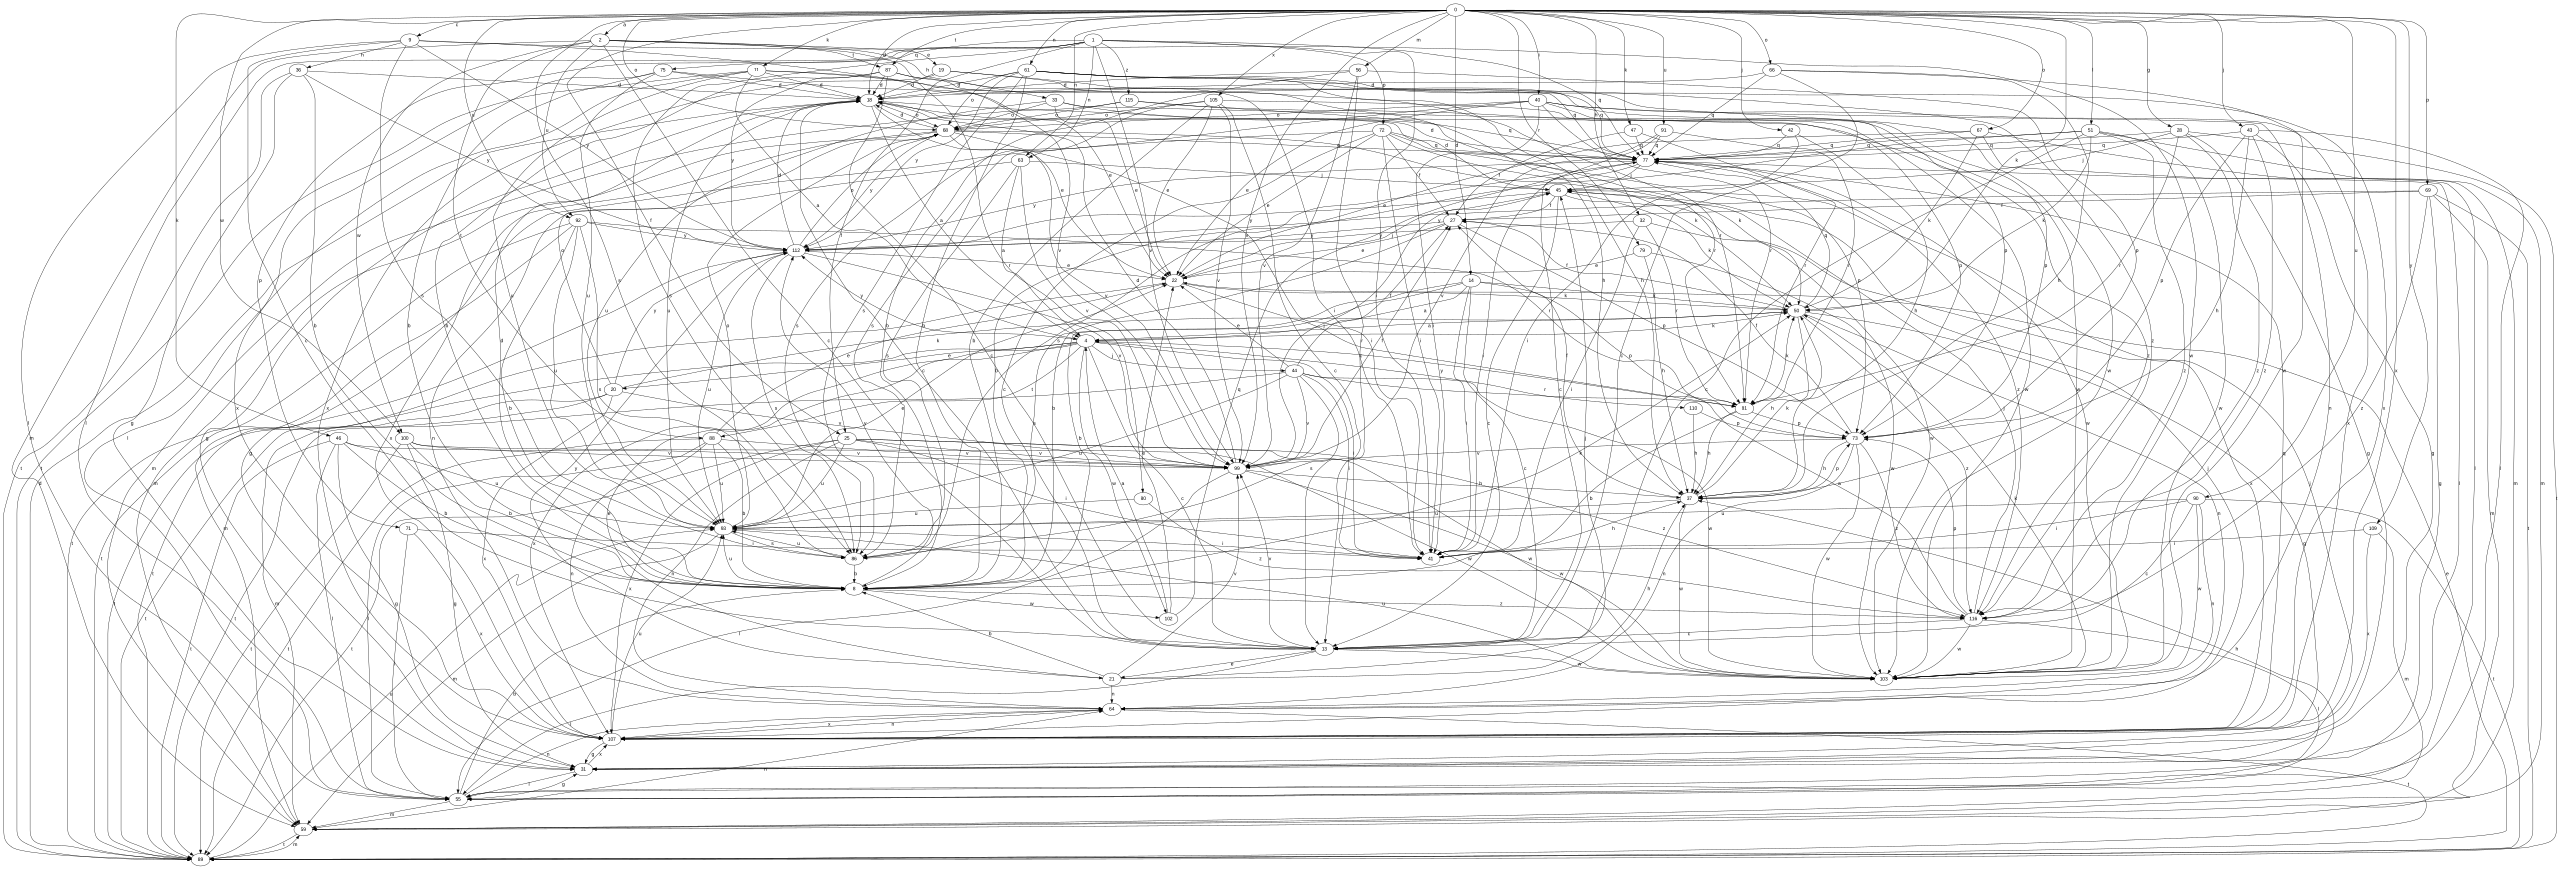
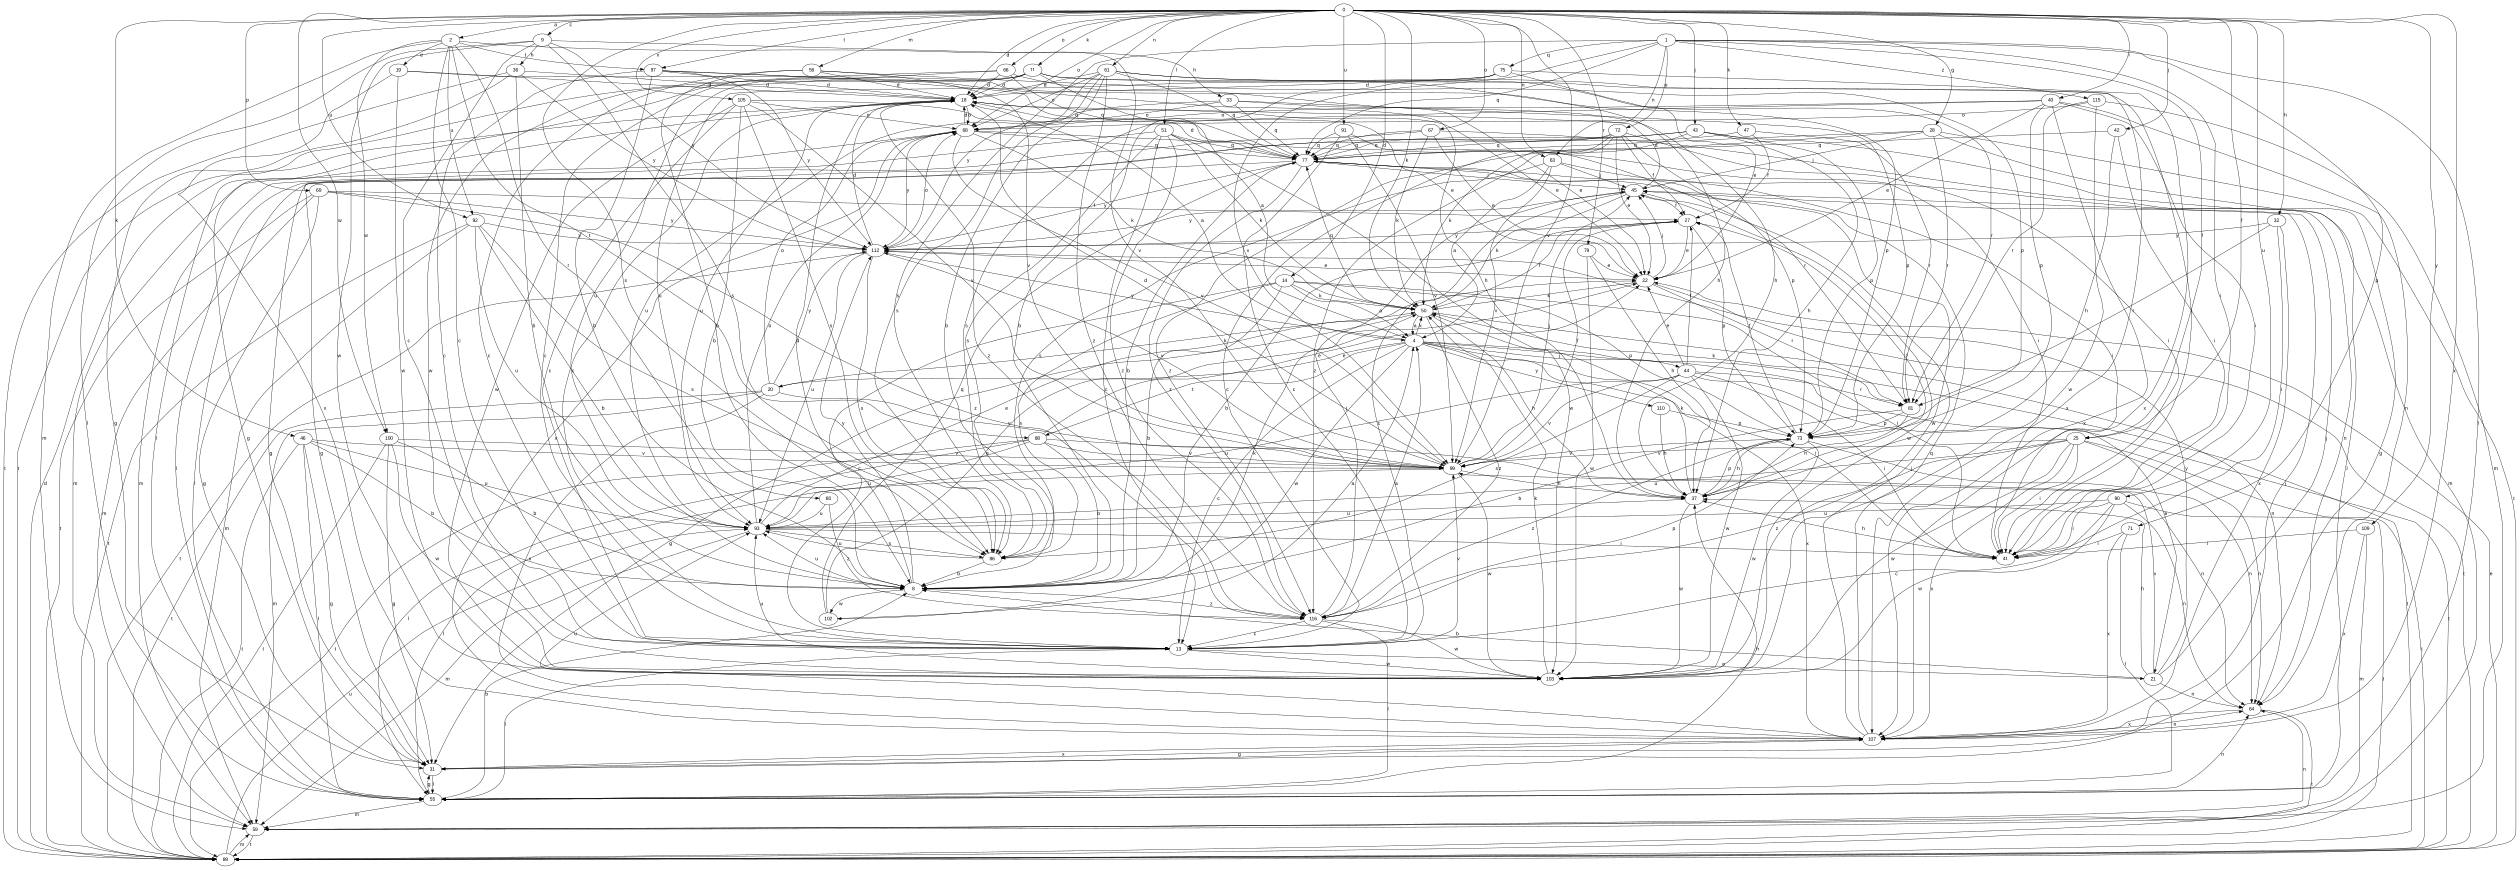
edge "1" -> "72": label "p" -> "e"
edge "40" -> "81": removed, label "r"
edge "92" -> "81": removed, label "r"
